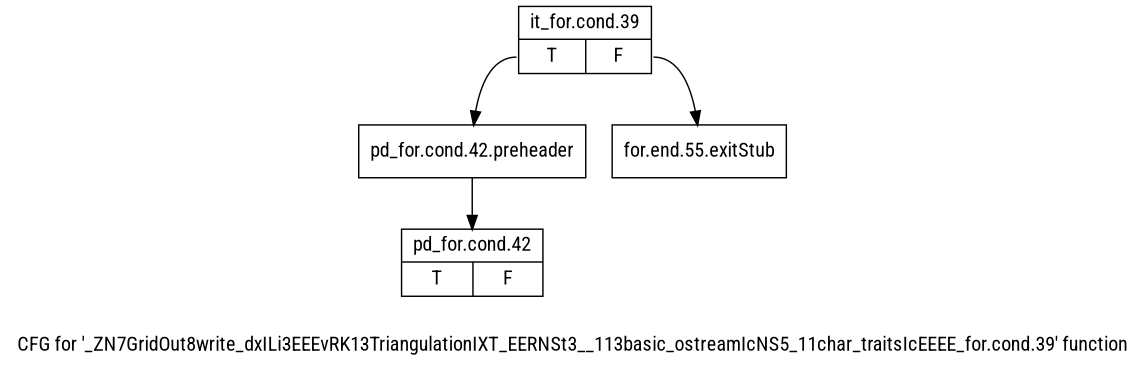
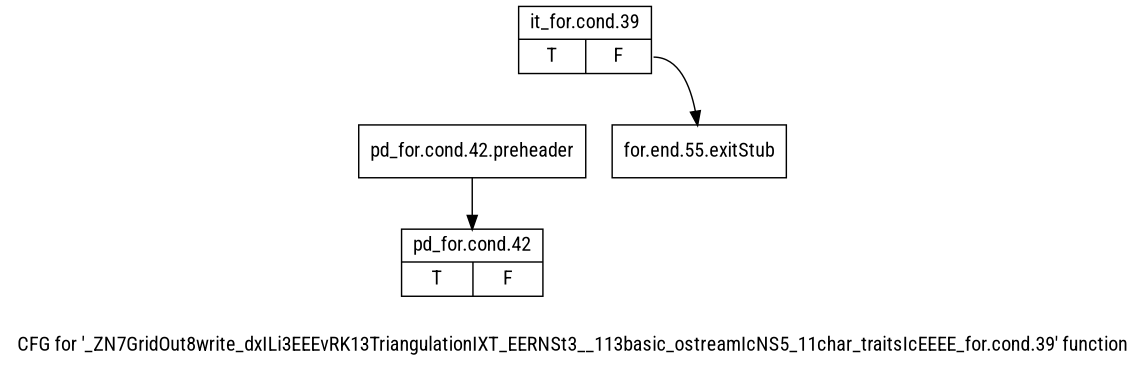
edge "it_for.cond.39" -> "pd_for.cond.42.preheader": removed
